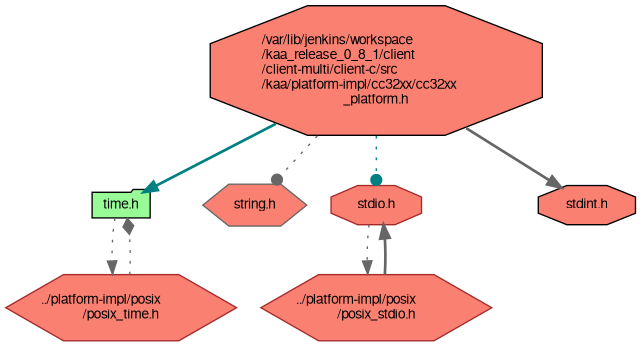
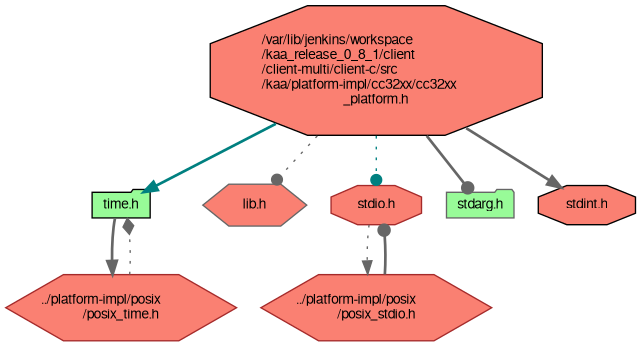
node "string.h": label "string.h" -> "lib.h"
node "stdarg.h": added
edge "time.h" -> "../platform-impl/posix /posix_time.h": style dotted -> bold
edge "../platform-impl/posix /posix_stdio.h" -> "stdio.h": arrowhead normal -> dot
